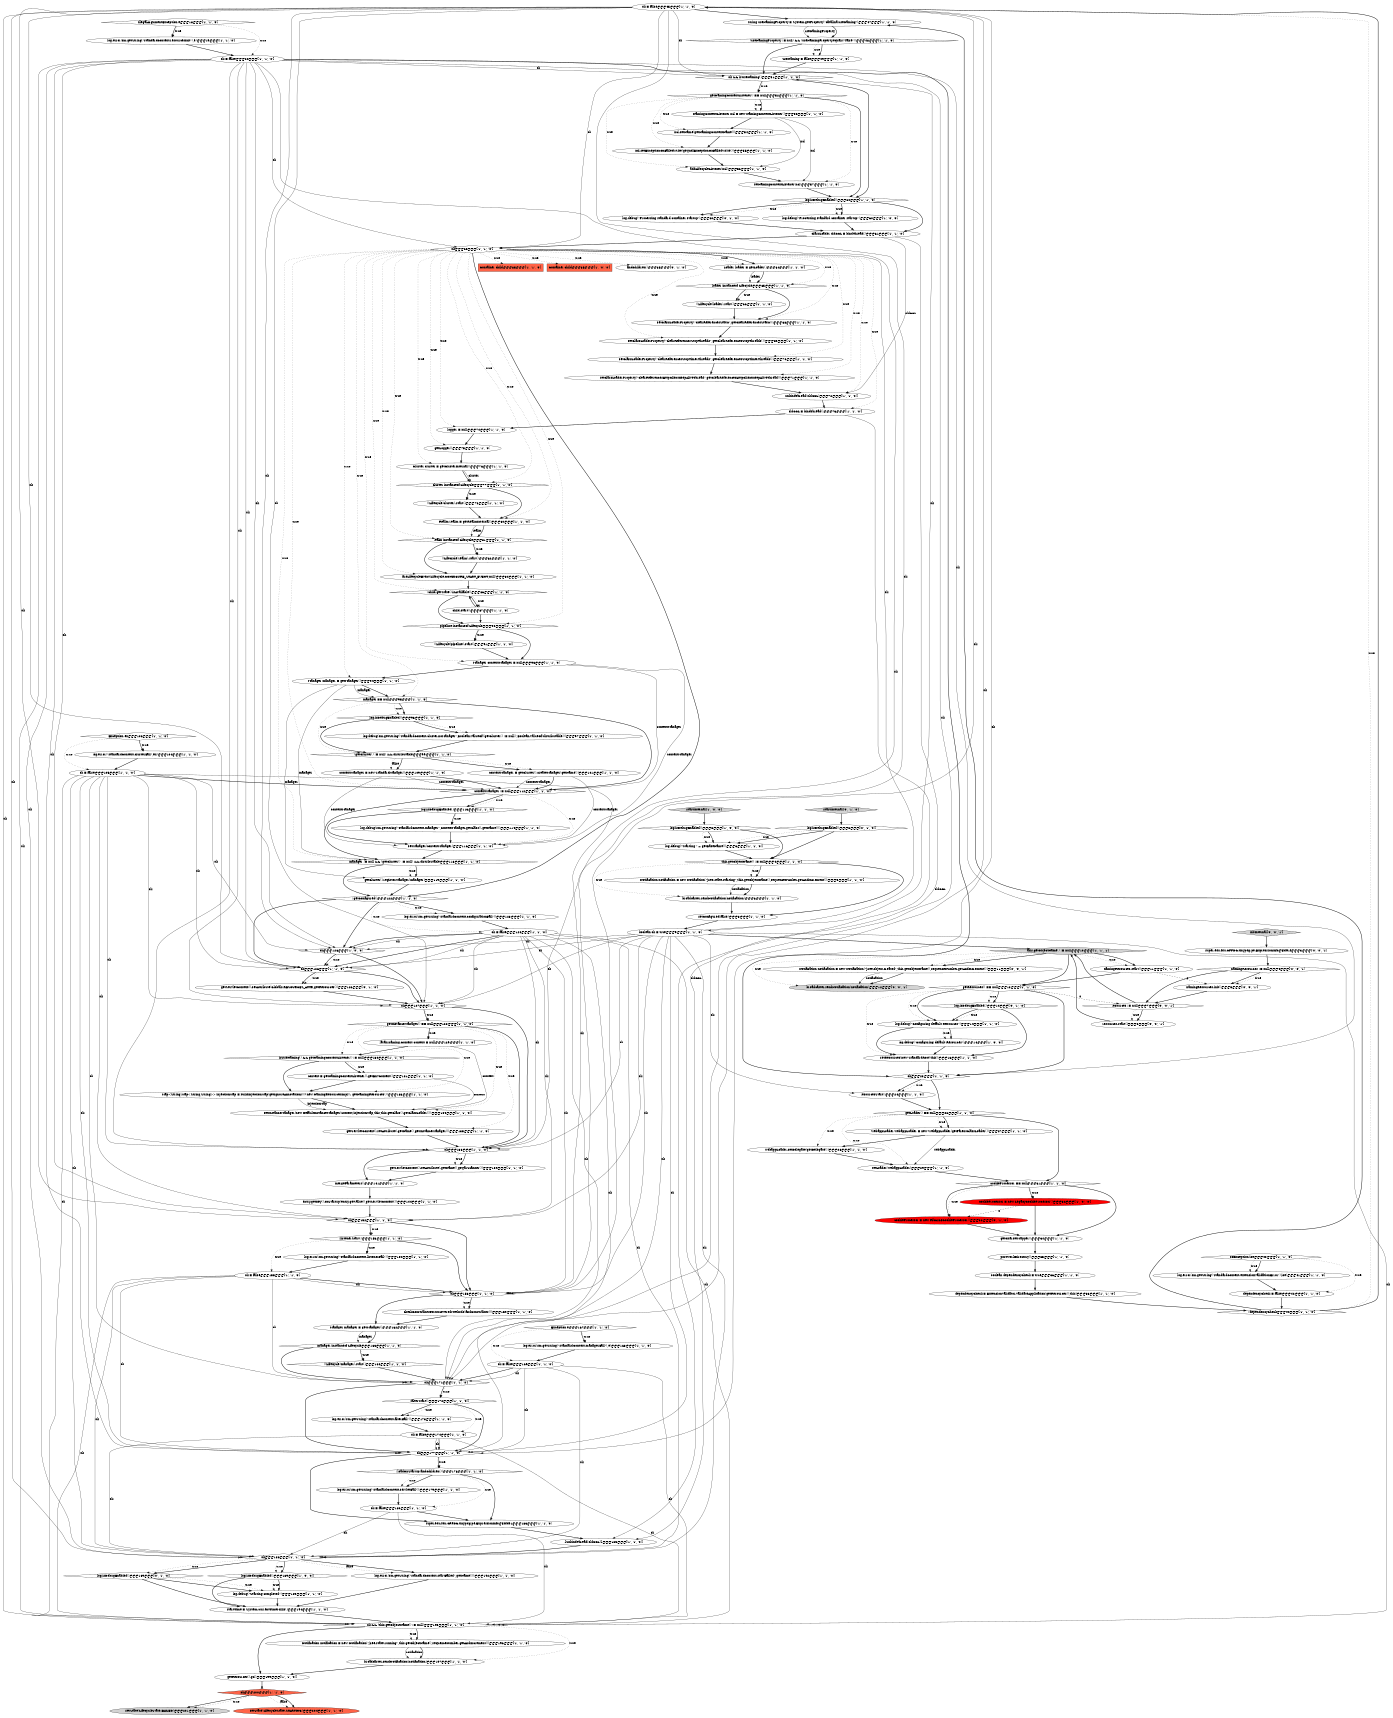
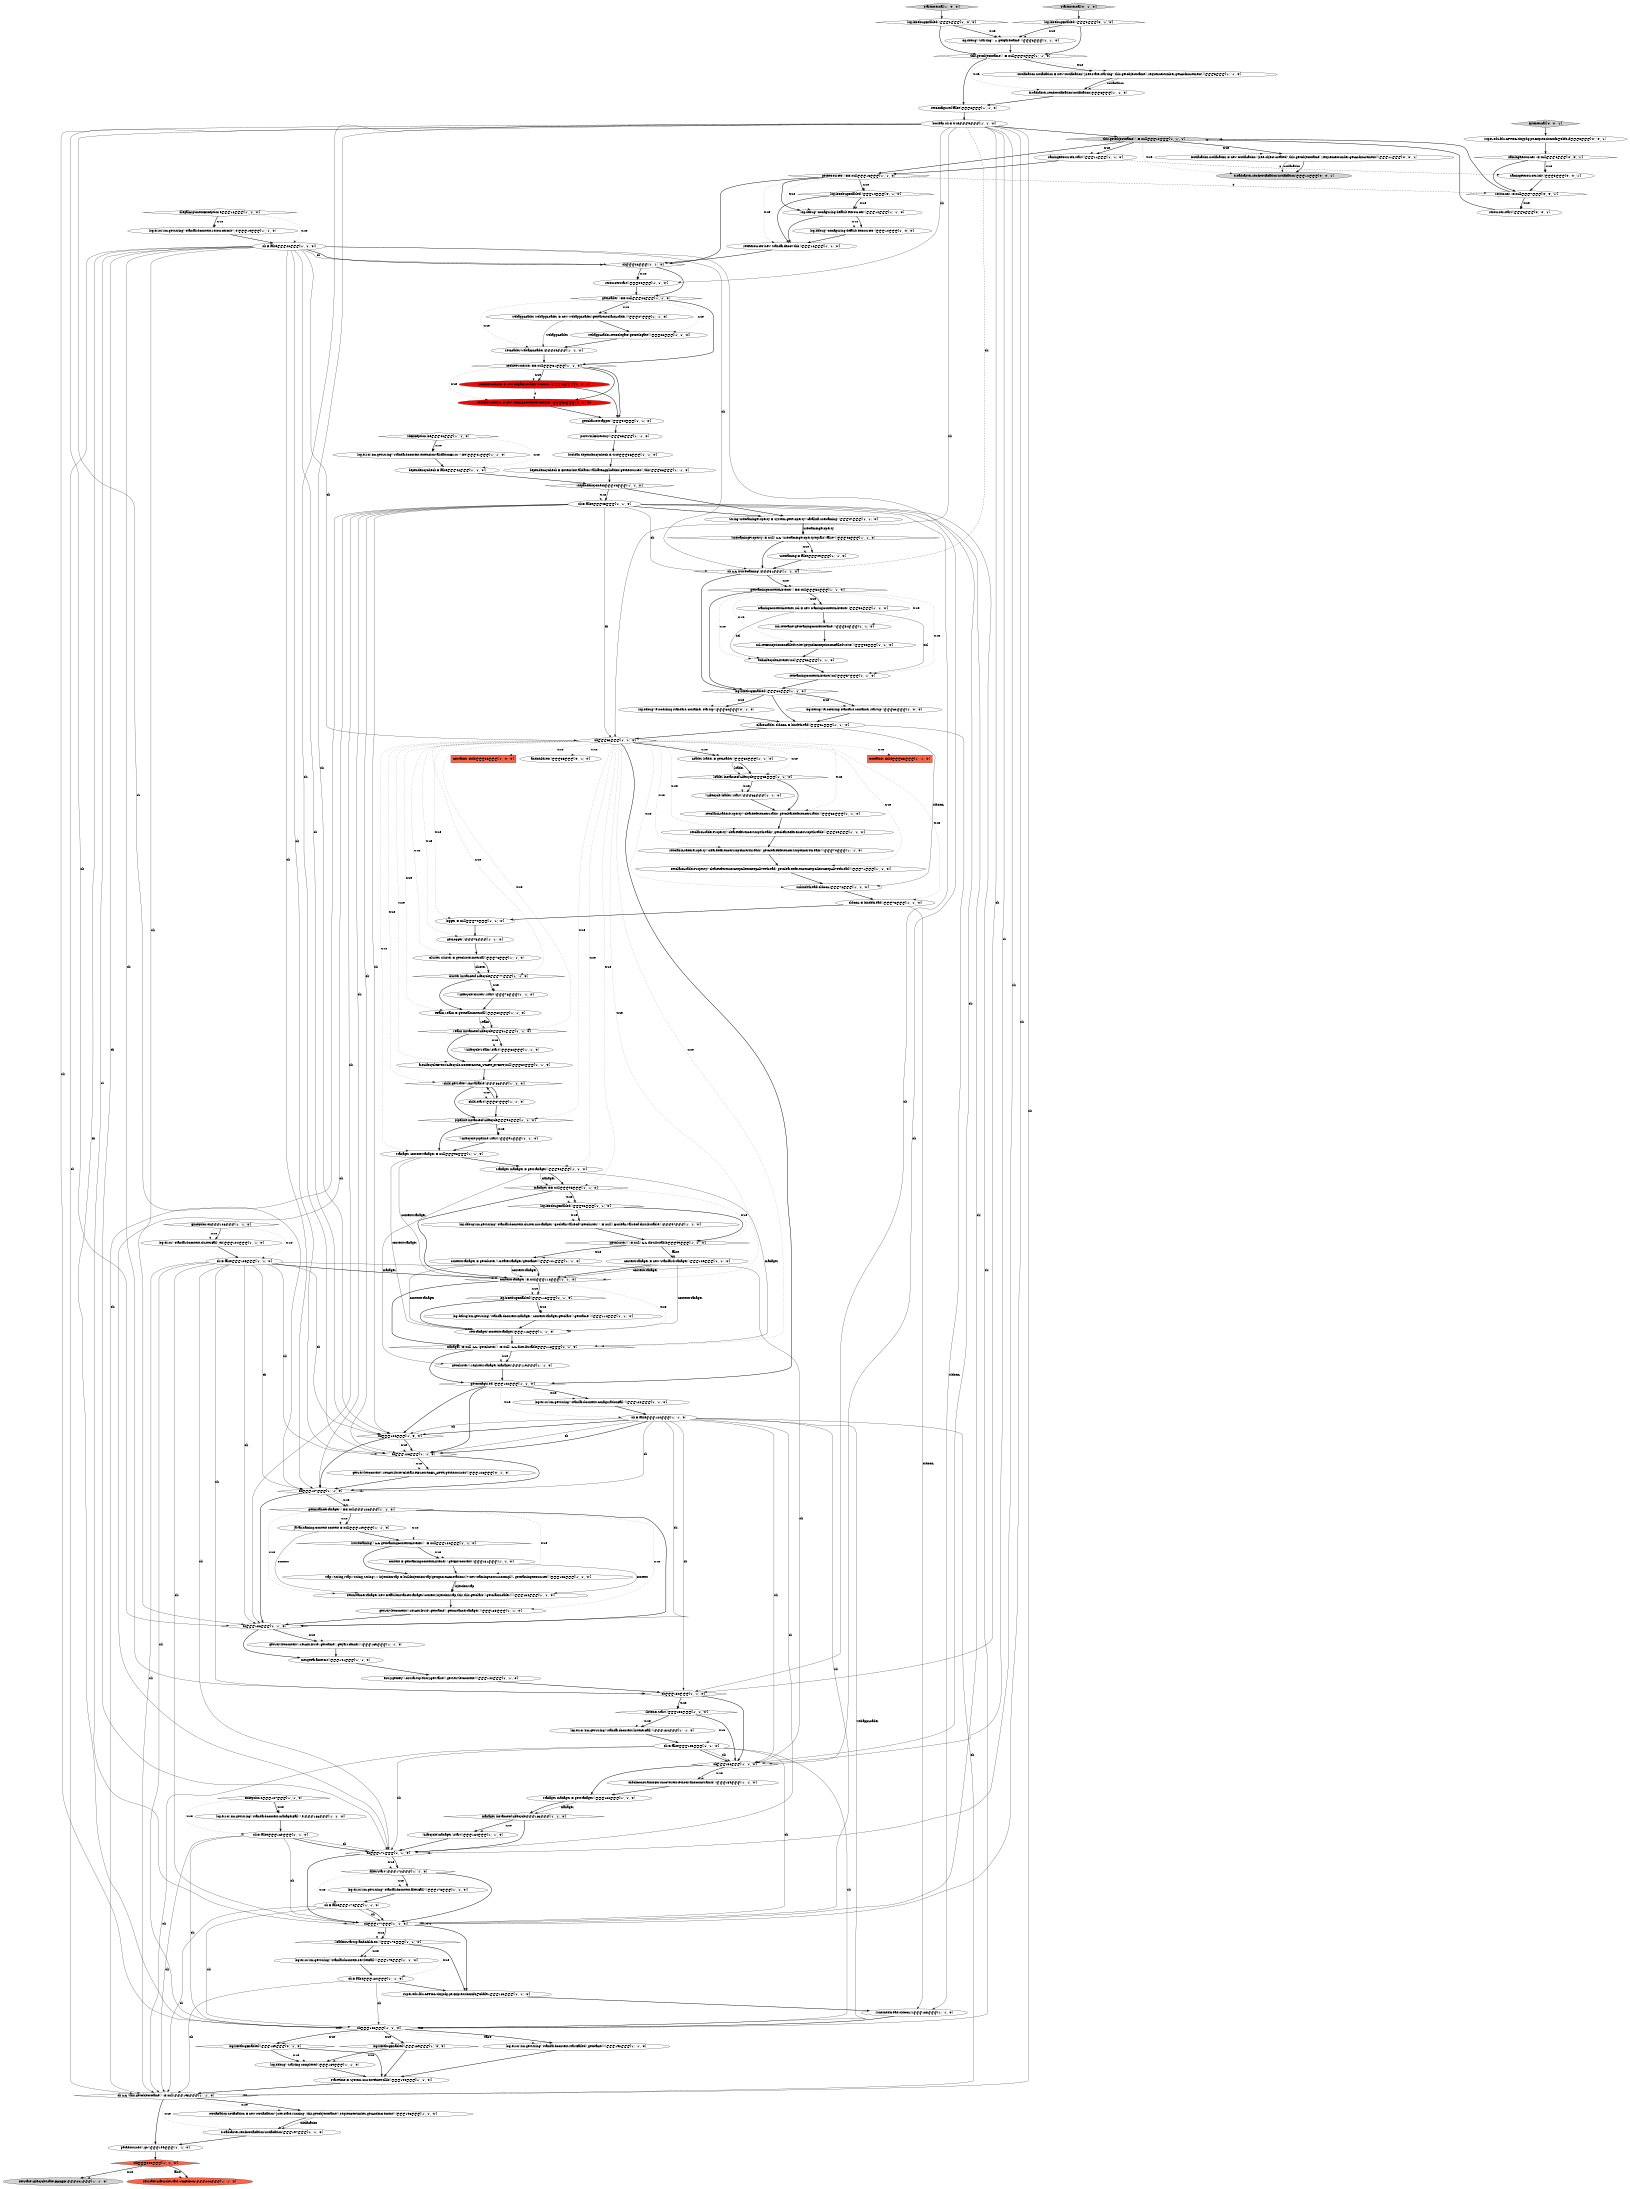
edge "ok@@@63@@@['1', '1', '0']" -> "boolean ok = true@@@9@@@['1', '1', '0']": reversed
edge "boolean ok = true@@@9@@@['1', '1', '0']" -> "ok && isUseNaming()@@@51@@@['1', '1', '0']": style solid -> dashed
edge "ok = false@@@124@@@['1', '1', '0']" -> "ok@@@188@@@['1', '1', '0']": label "ok" -> "webappLoader"
node "((Lifecycle)manager).start()@@@164@@@['1', '1', '0']": shape diamond -> ellipse
